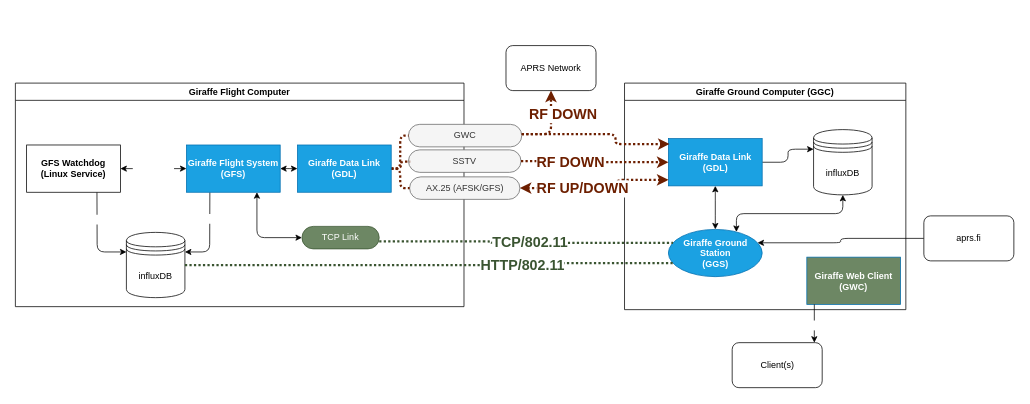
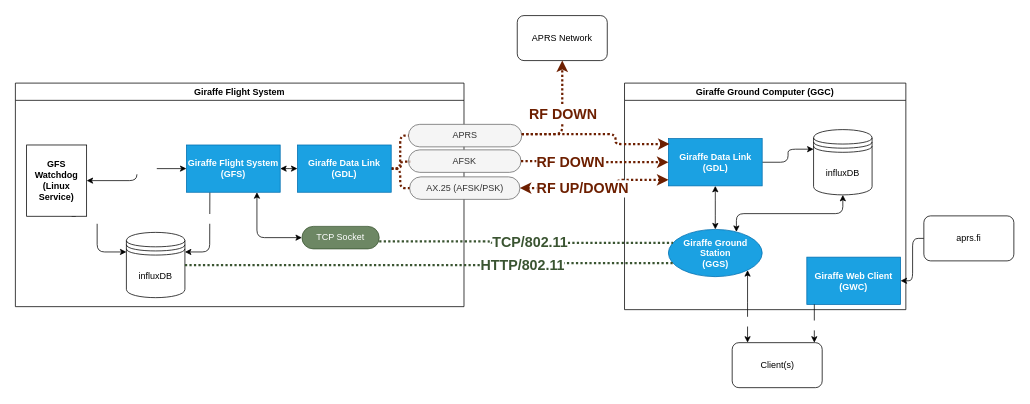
node "APRS Network": moved (551, 68) -> (562, 38)
node "Giraffe Flight Computer": label "Giraffe Flight Computer" -> "Giraffe Flight System"
node "GWC": label "GWC" -> "APRS"
node "SSTV": label "SSTV" -> "AFSK"
node "GFS Watchdog (Linux Service)": size 94x47 -> 60x71
node "AX.25 (AFSK/GFS)": label "AX.25 (AFSK/GFS)" -> "AX.25 (AFSK/PSK)"
node "TCP Link": label "TCP Link" -> "TCP Socket"
edge "aprs.fi" -> "Giraffe Ground Station (GGS)": now "aprs.fi" -> "Giraffe Web Client (GWC)"
node "Giraffe Web Client (GWC)": fillcolor #6d8764 -> #1ba1e2
edge "Giraffe Ground Station (GGS)" -- "Client(s)": added, label "Web Socket/HTTP"
